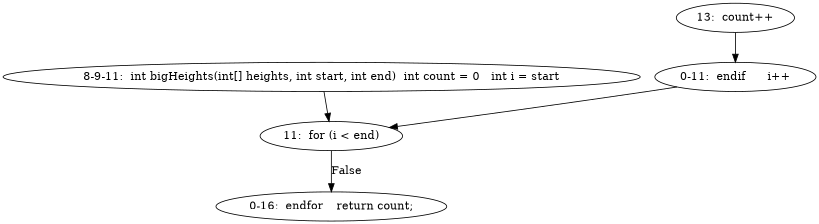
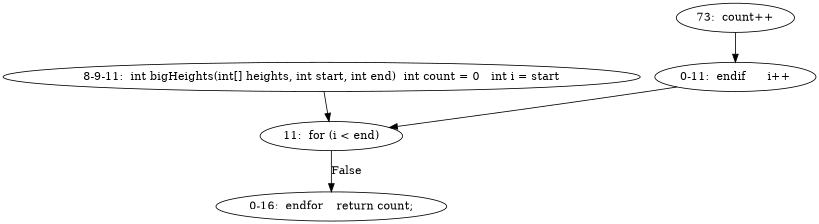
node "13:  count++": label "13:  count++" -> "73:  count++"
